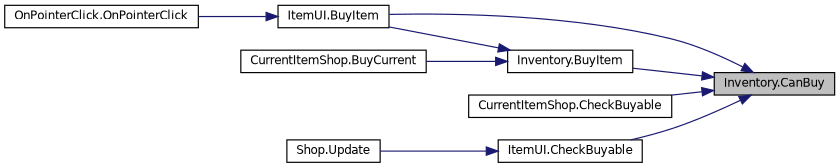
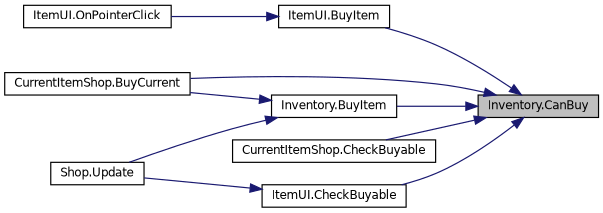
node "OnPointerClick.OnPointerClick": label "OnPointerClick.OnPointerClick" -> "ItemUI.OnPointerClick"
edge "ItemUI.BuyItem" -> "Inventory.BuyItem": now "Shop.Update" -> "Inventory.BuyItem"
edge "CurrentItemShop.BuyCurrent" -> "Inventory.CanBuy": added
